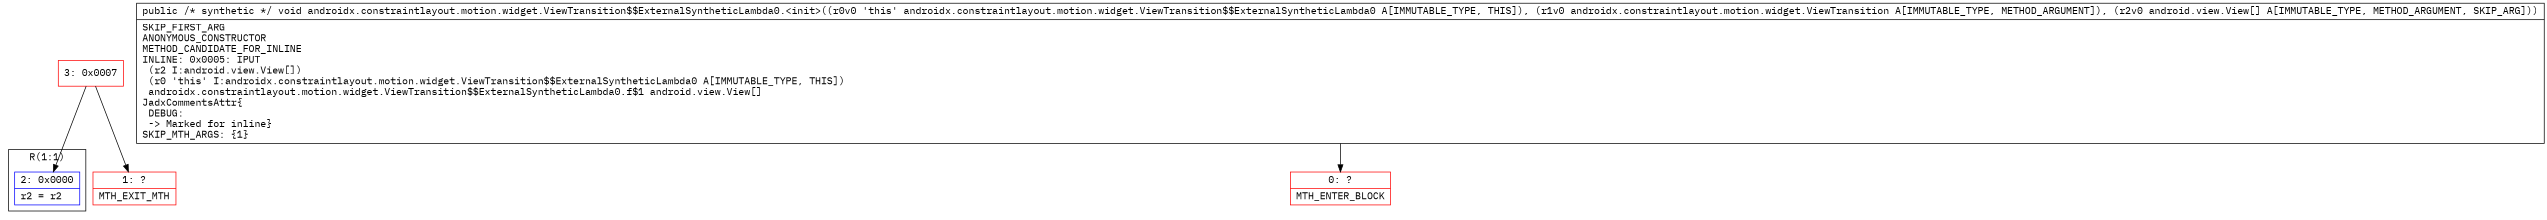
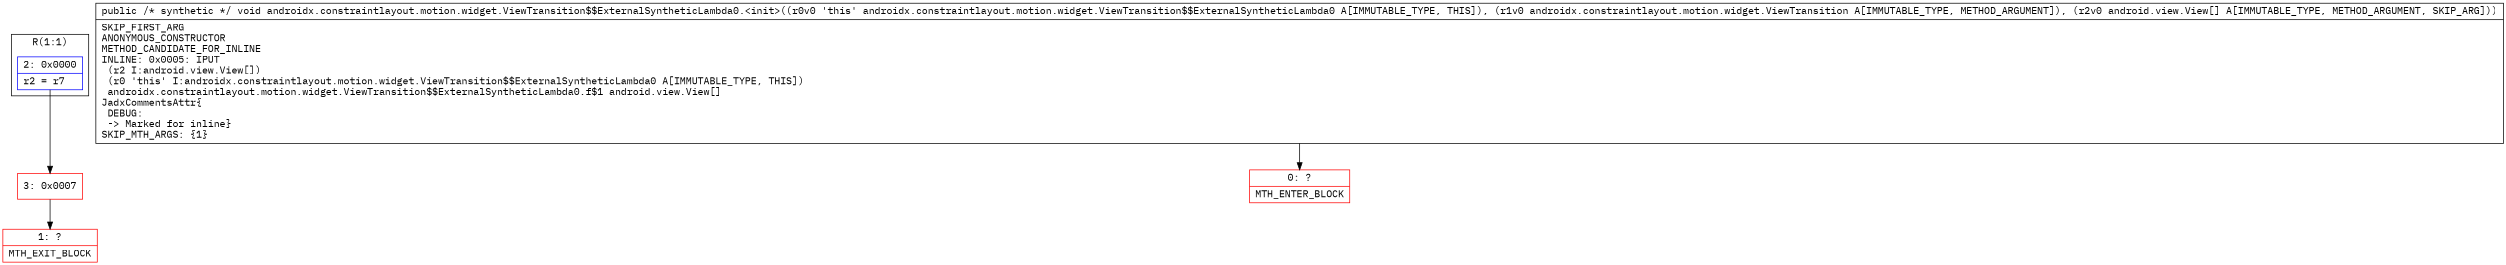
edge "3: 0x0007" -> "2: 0x0000": reversed
node "2: 0x0000": text "r2 = r2" -> "r2 = r7"
node "1: ?": text "MTH_EXIT_MTH" -> "MTH_EXIT_BLOCK"
